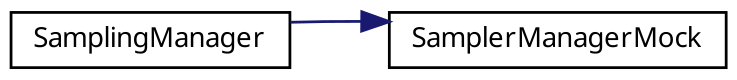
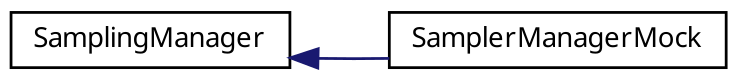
edge "SamplingManager" -> "SamplerManagerMock": reversed
